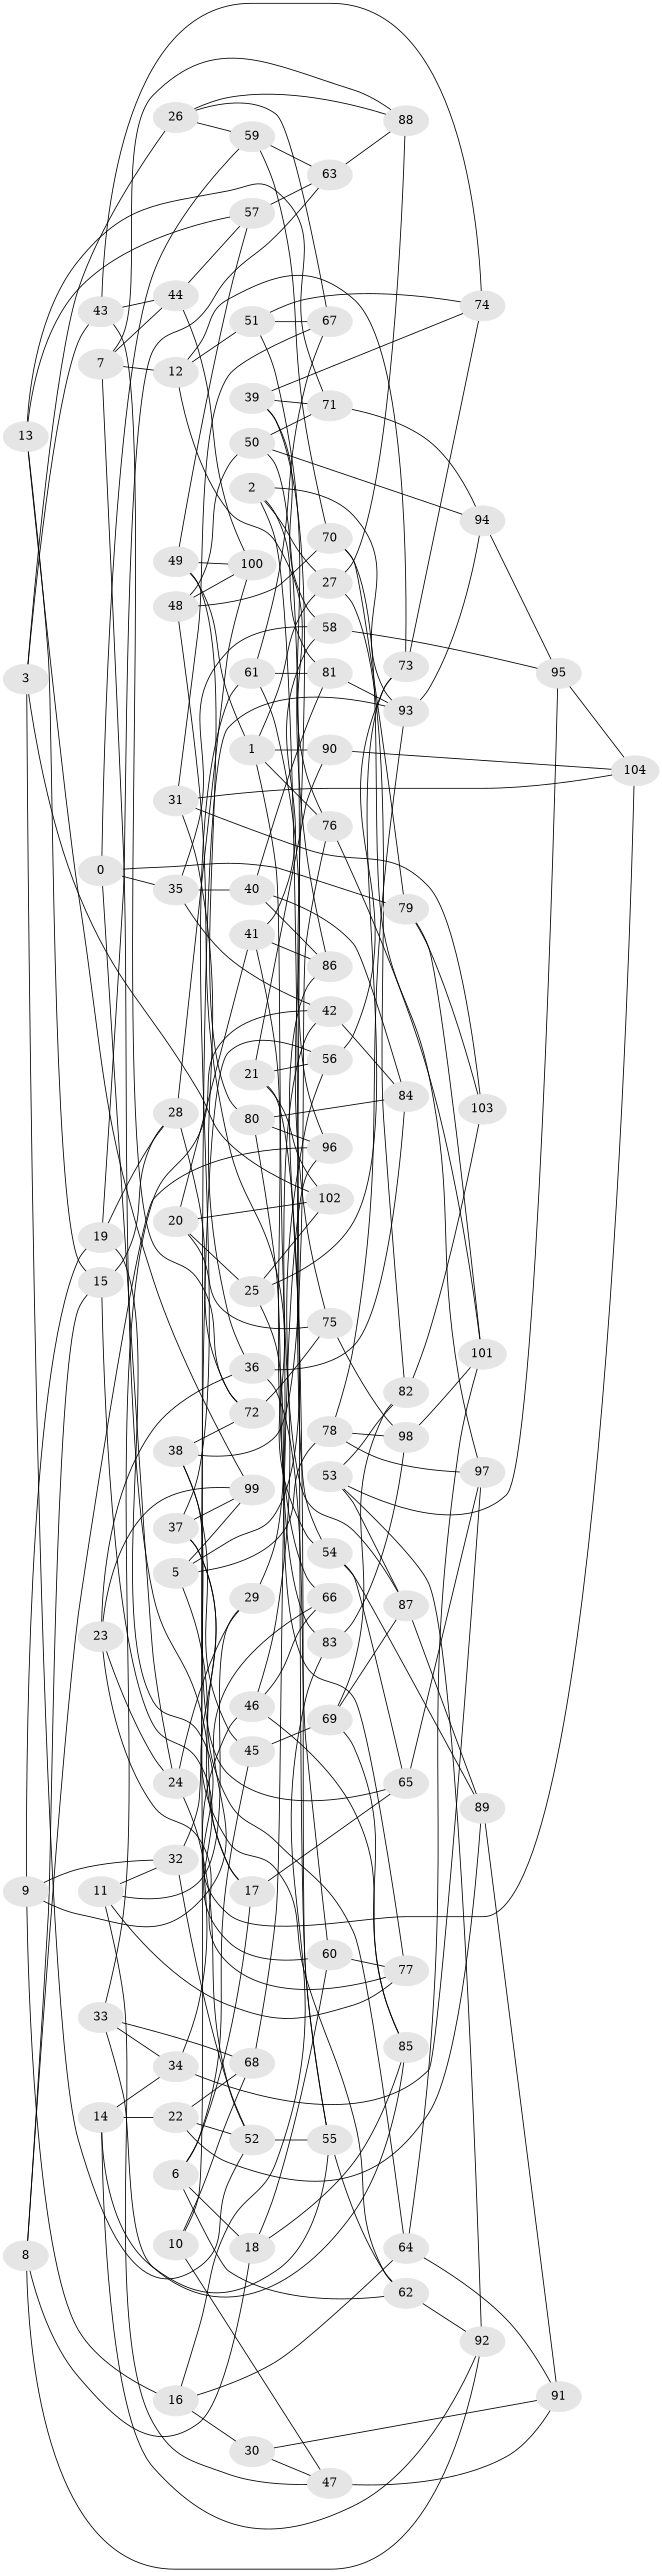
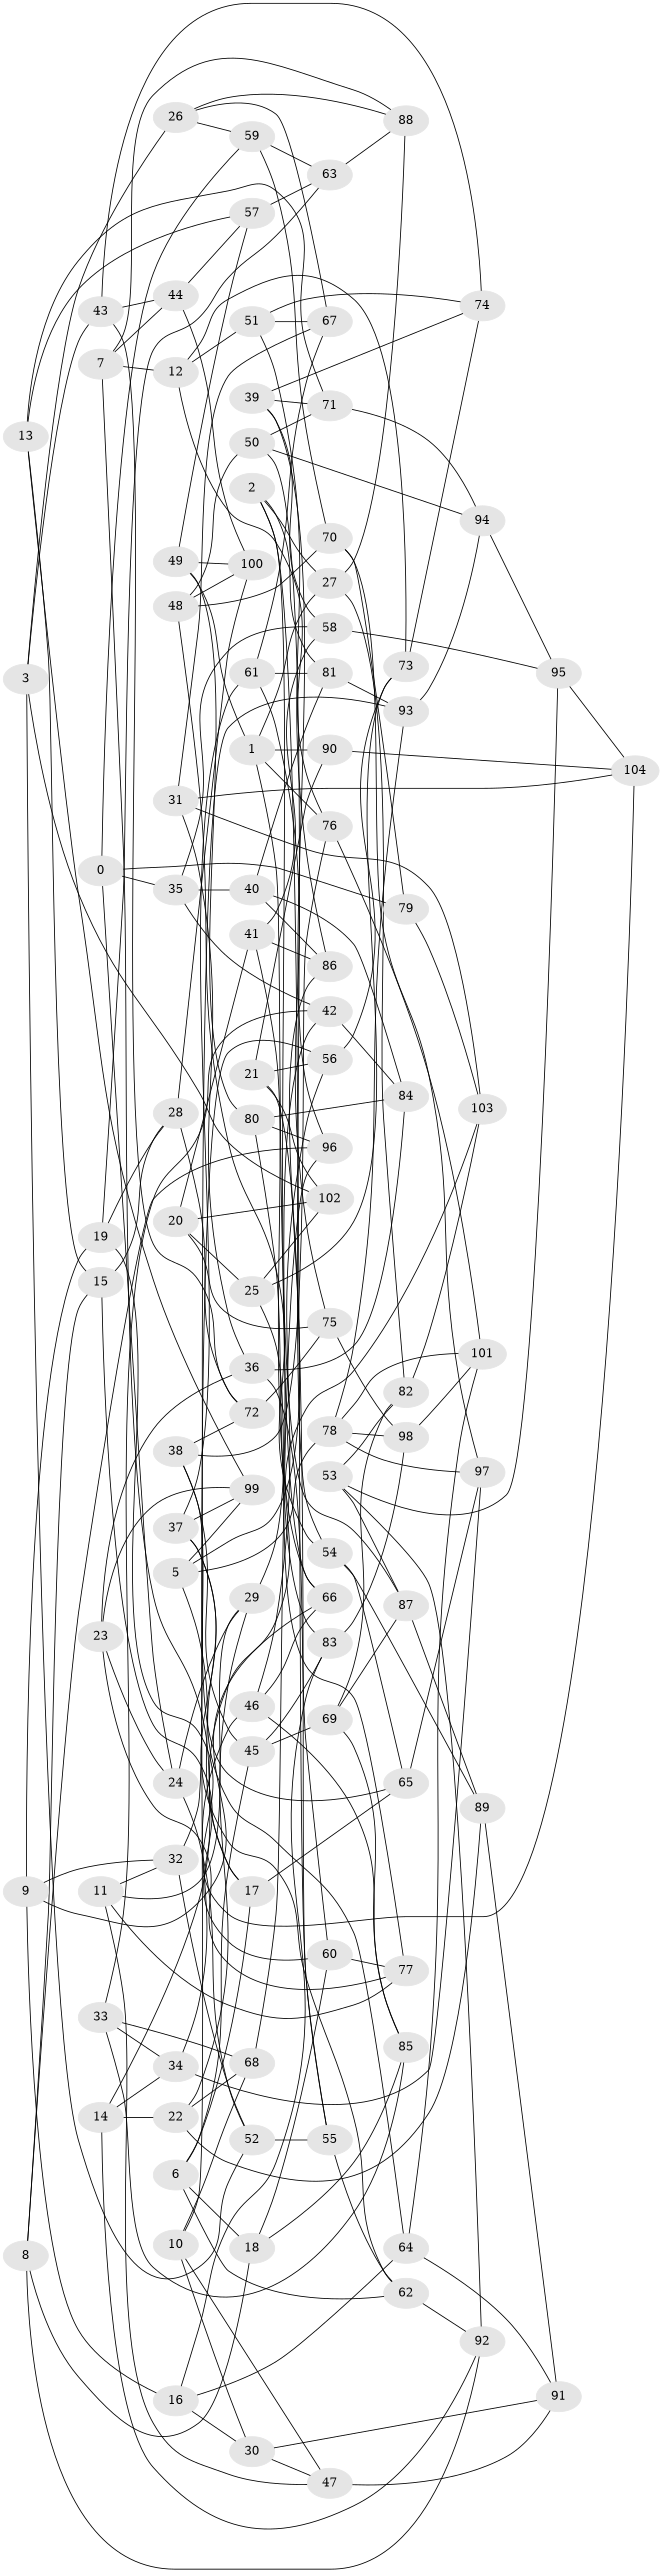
edge "2" -- "93": now "2" -- "66"
edge "79" -- "101": now "78" -- "101"
edge "83" -- "45": added
edge "22" -- "52": now "22" -- "29"
edge "14" -- "55": now "14" -- "103"
edge "10" -- "30": added
